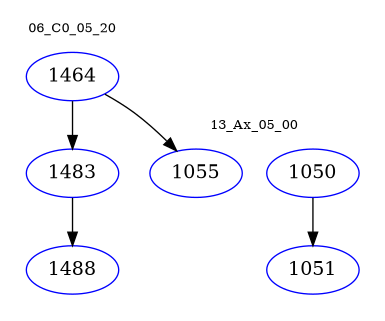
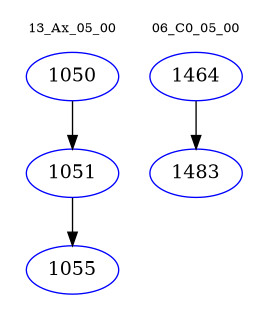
cluster "06_C0_05_20": label "06_C0_05_20" -> "06_C0_05_00"
edge "1464" -> "1055": now "1051" -> "1055"
node "1488": removed
